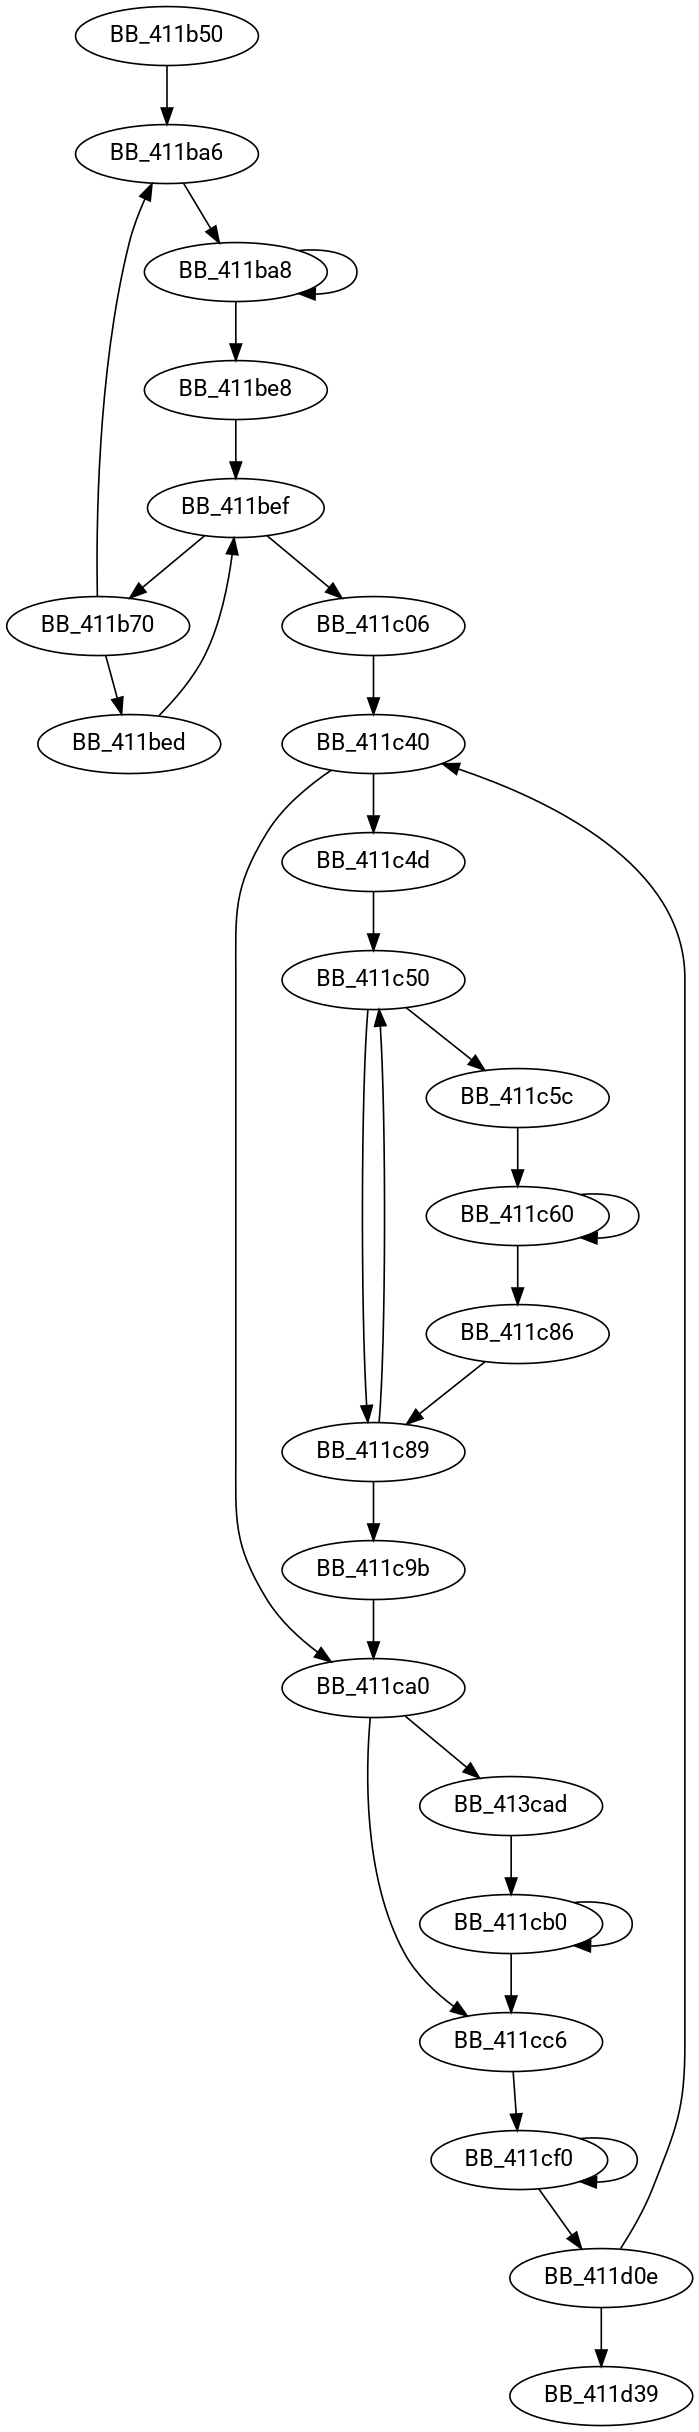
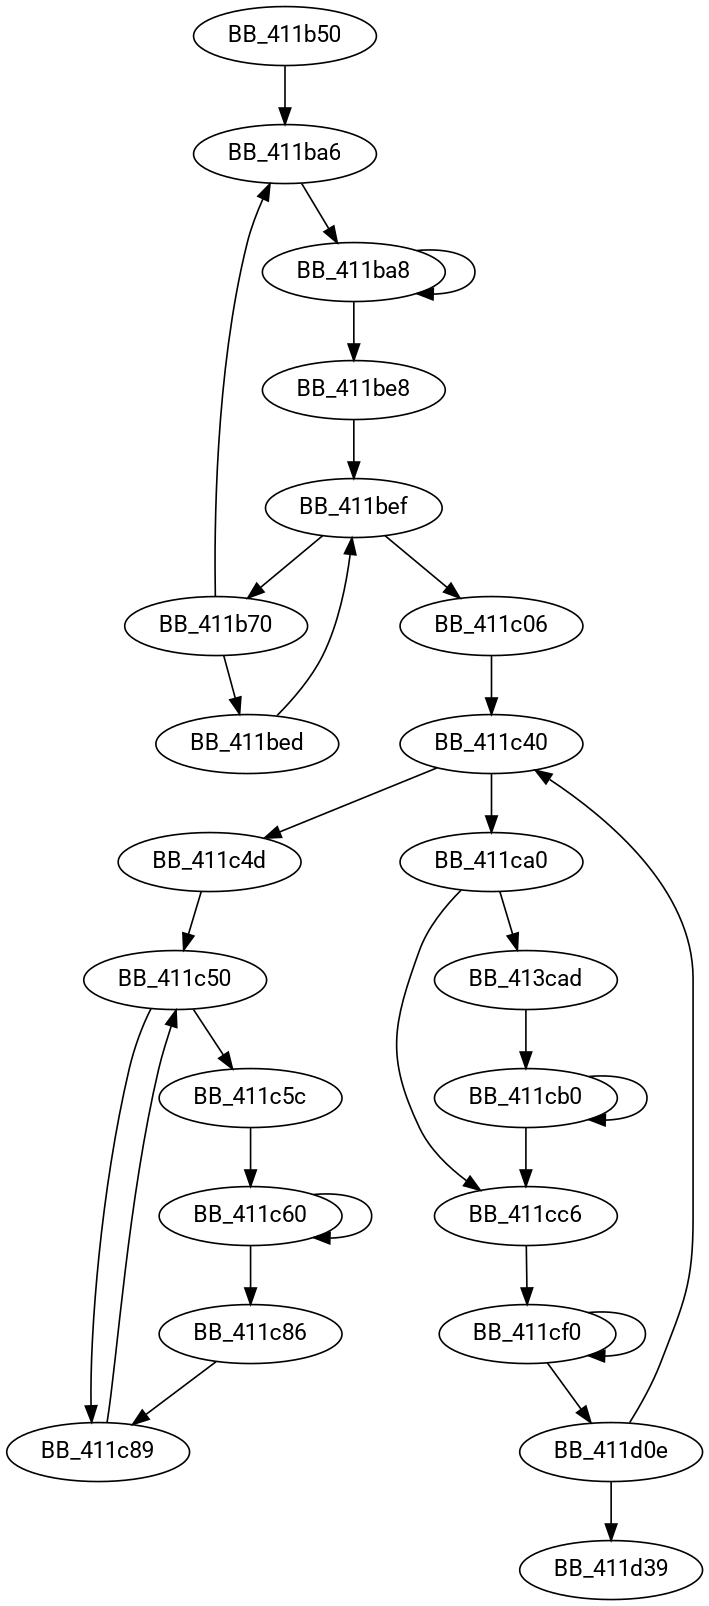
node "BB_411c9b": removed
